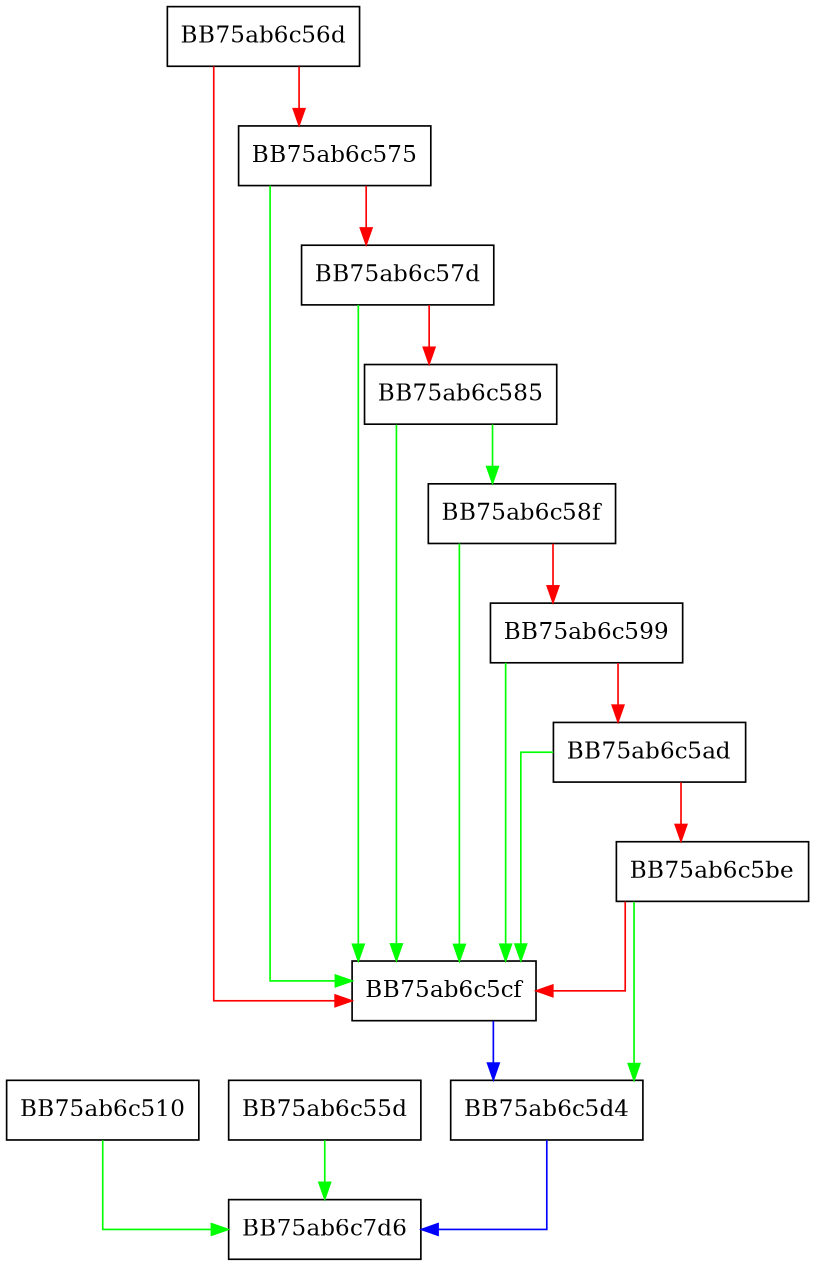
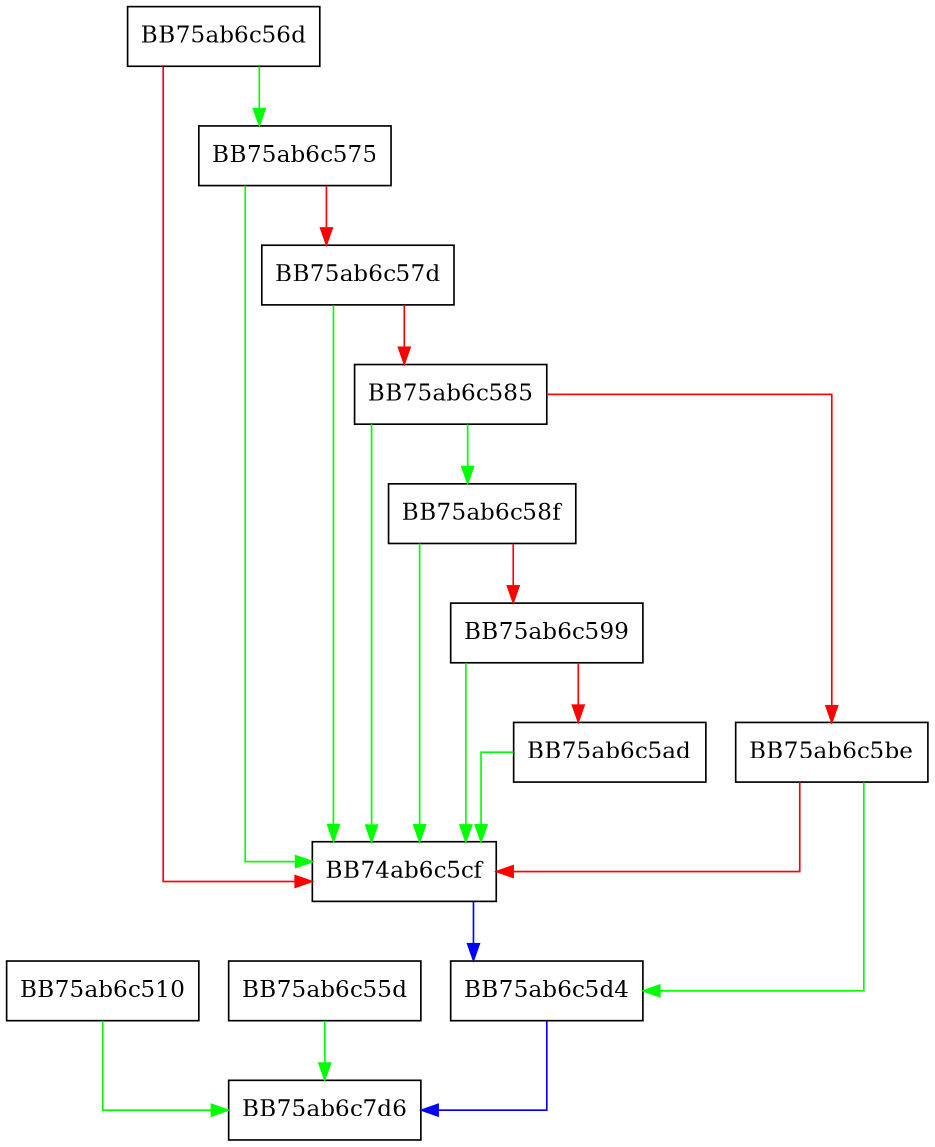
edge "BB75ab6c56d" -> "BB75ab6c575": color red -> green
edge "BB75ab6c5ad" -> "BB75ab6c5be": now "BB75ab6c585" -> "BB75ab6c5be"
node "BB75ab6c5cf": label "BB75ab6c5cf" -> "BB74ab6c5cf"
